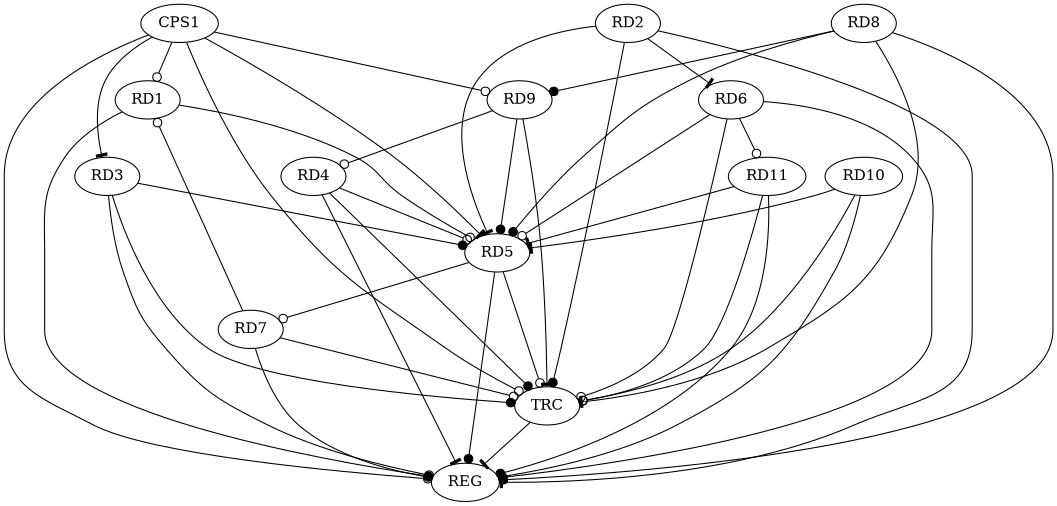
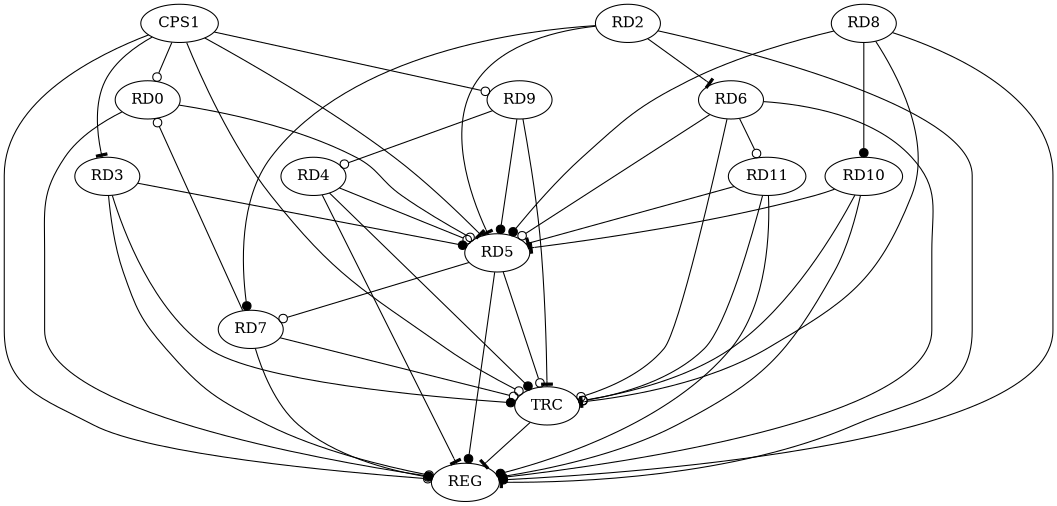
edge "RD8" -> "RD9": now "RD8" -> "RD10"
node "RD1": label "RD1" -> "RD0"
edge "RD2" -> "TRC": now "RD2" -> "RD7"
